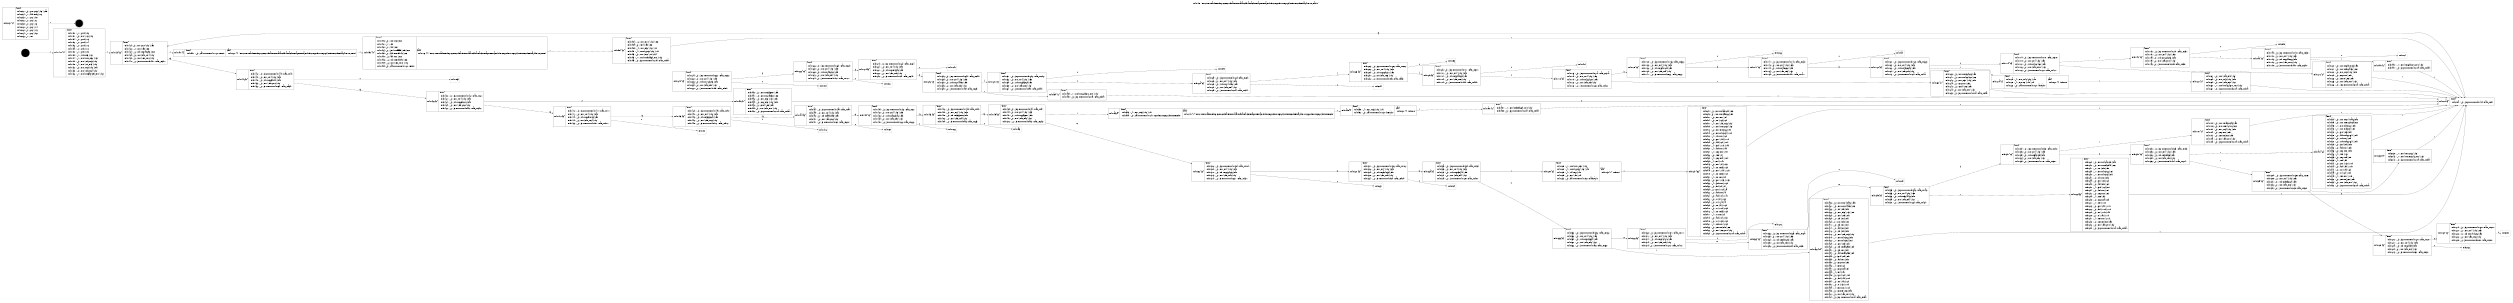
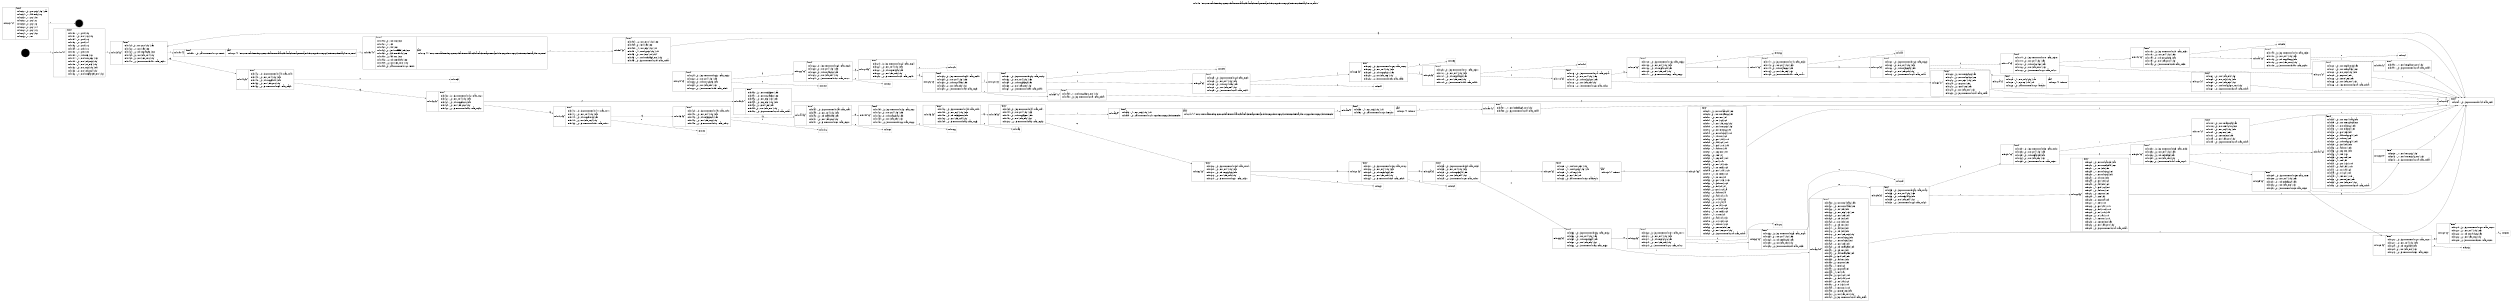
edge "0x4014bd [25]" -> "0x4014d6 [25]": removed, label "13"
